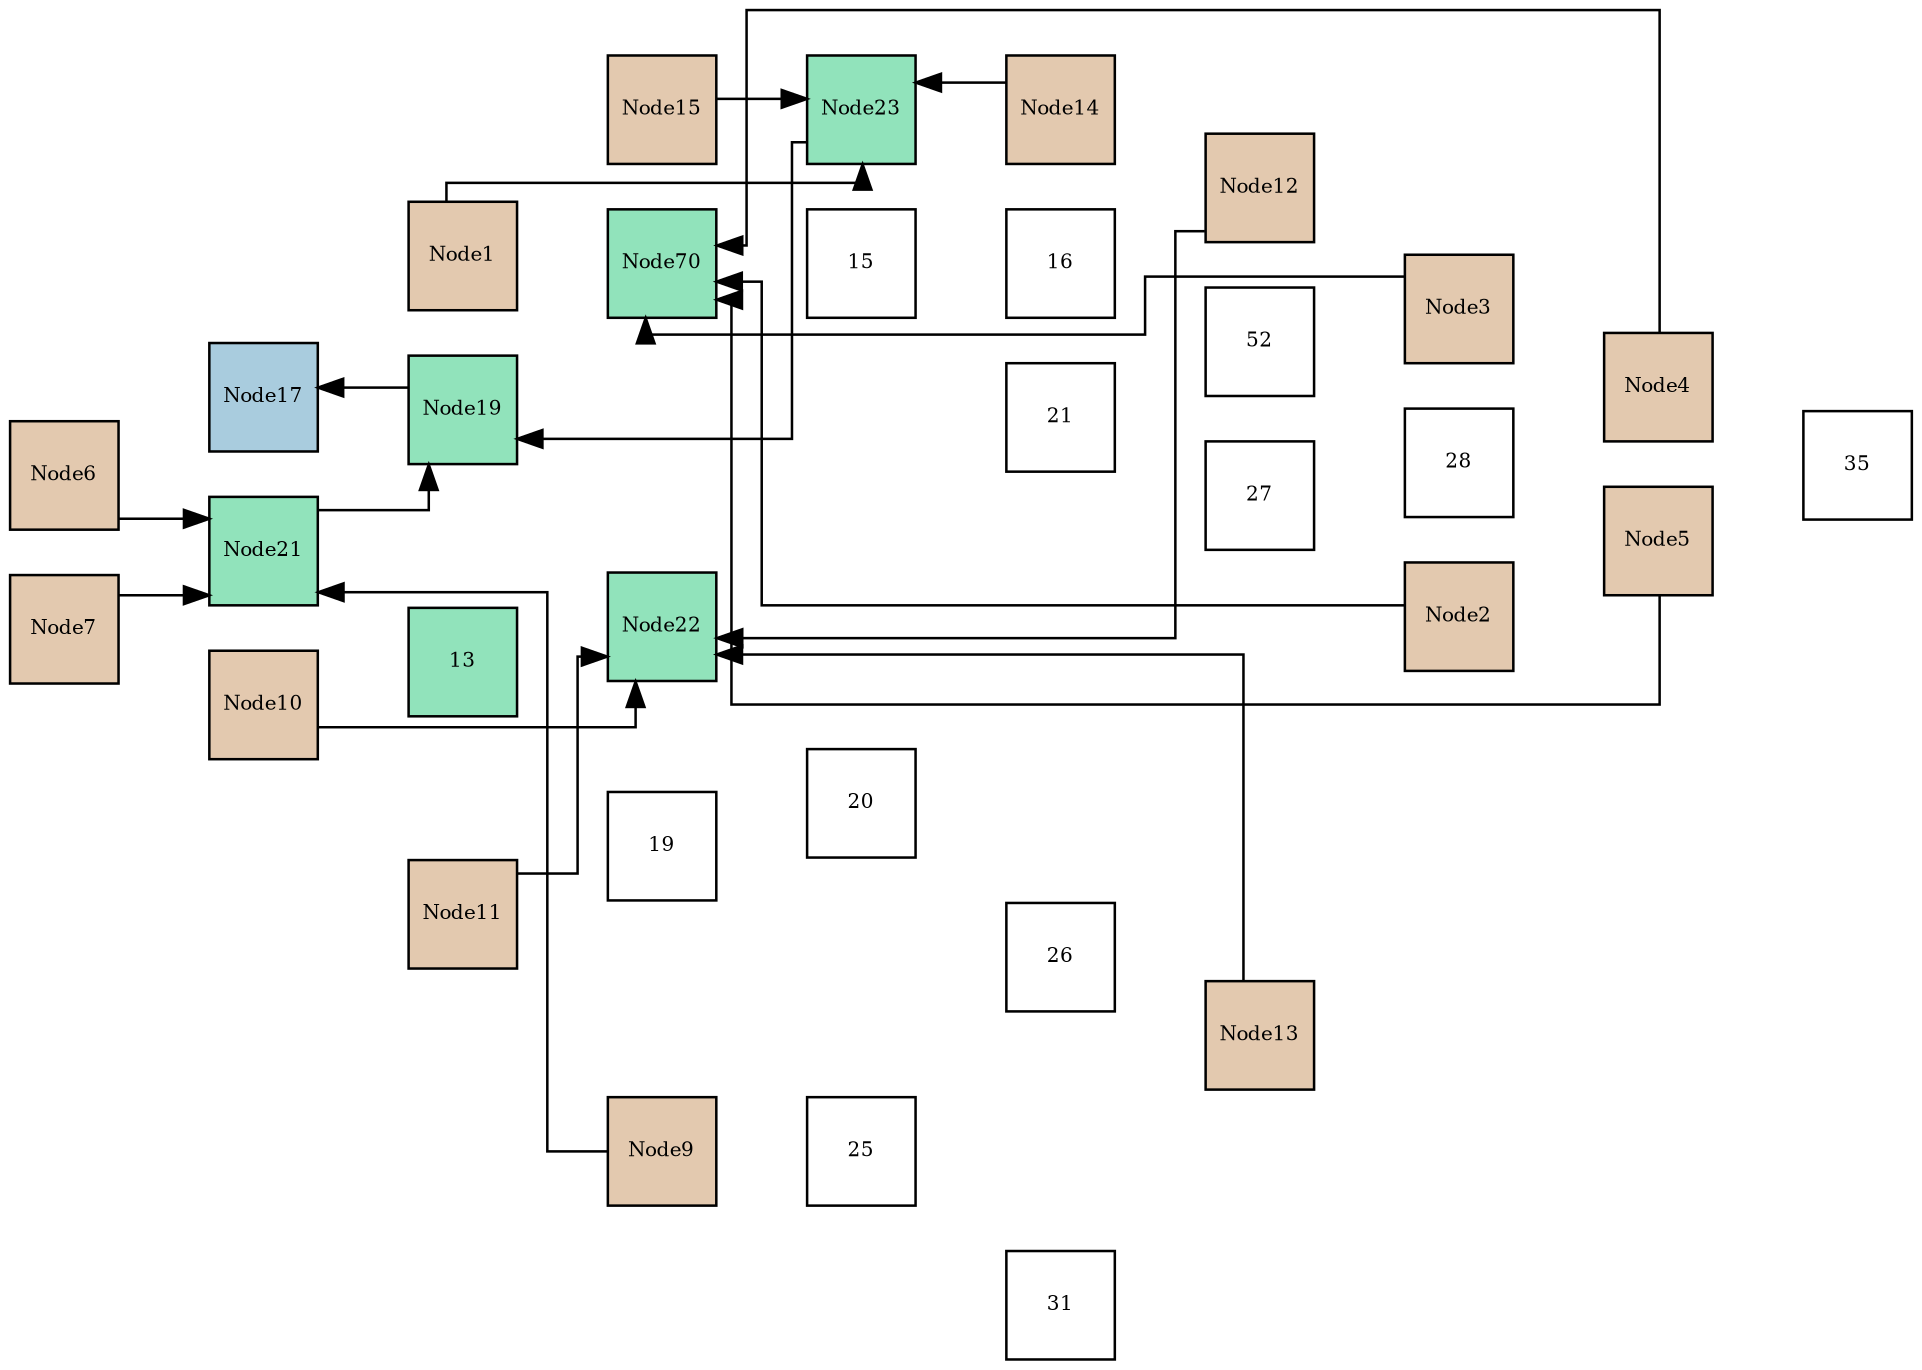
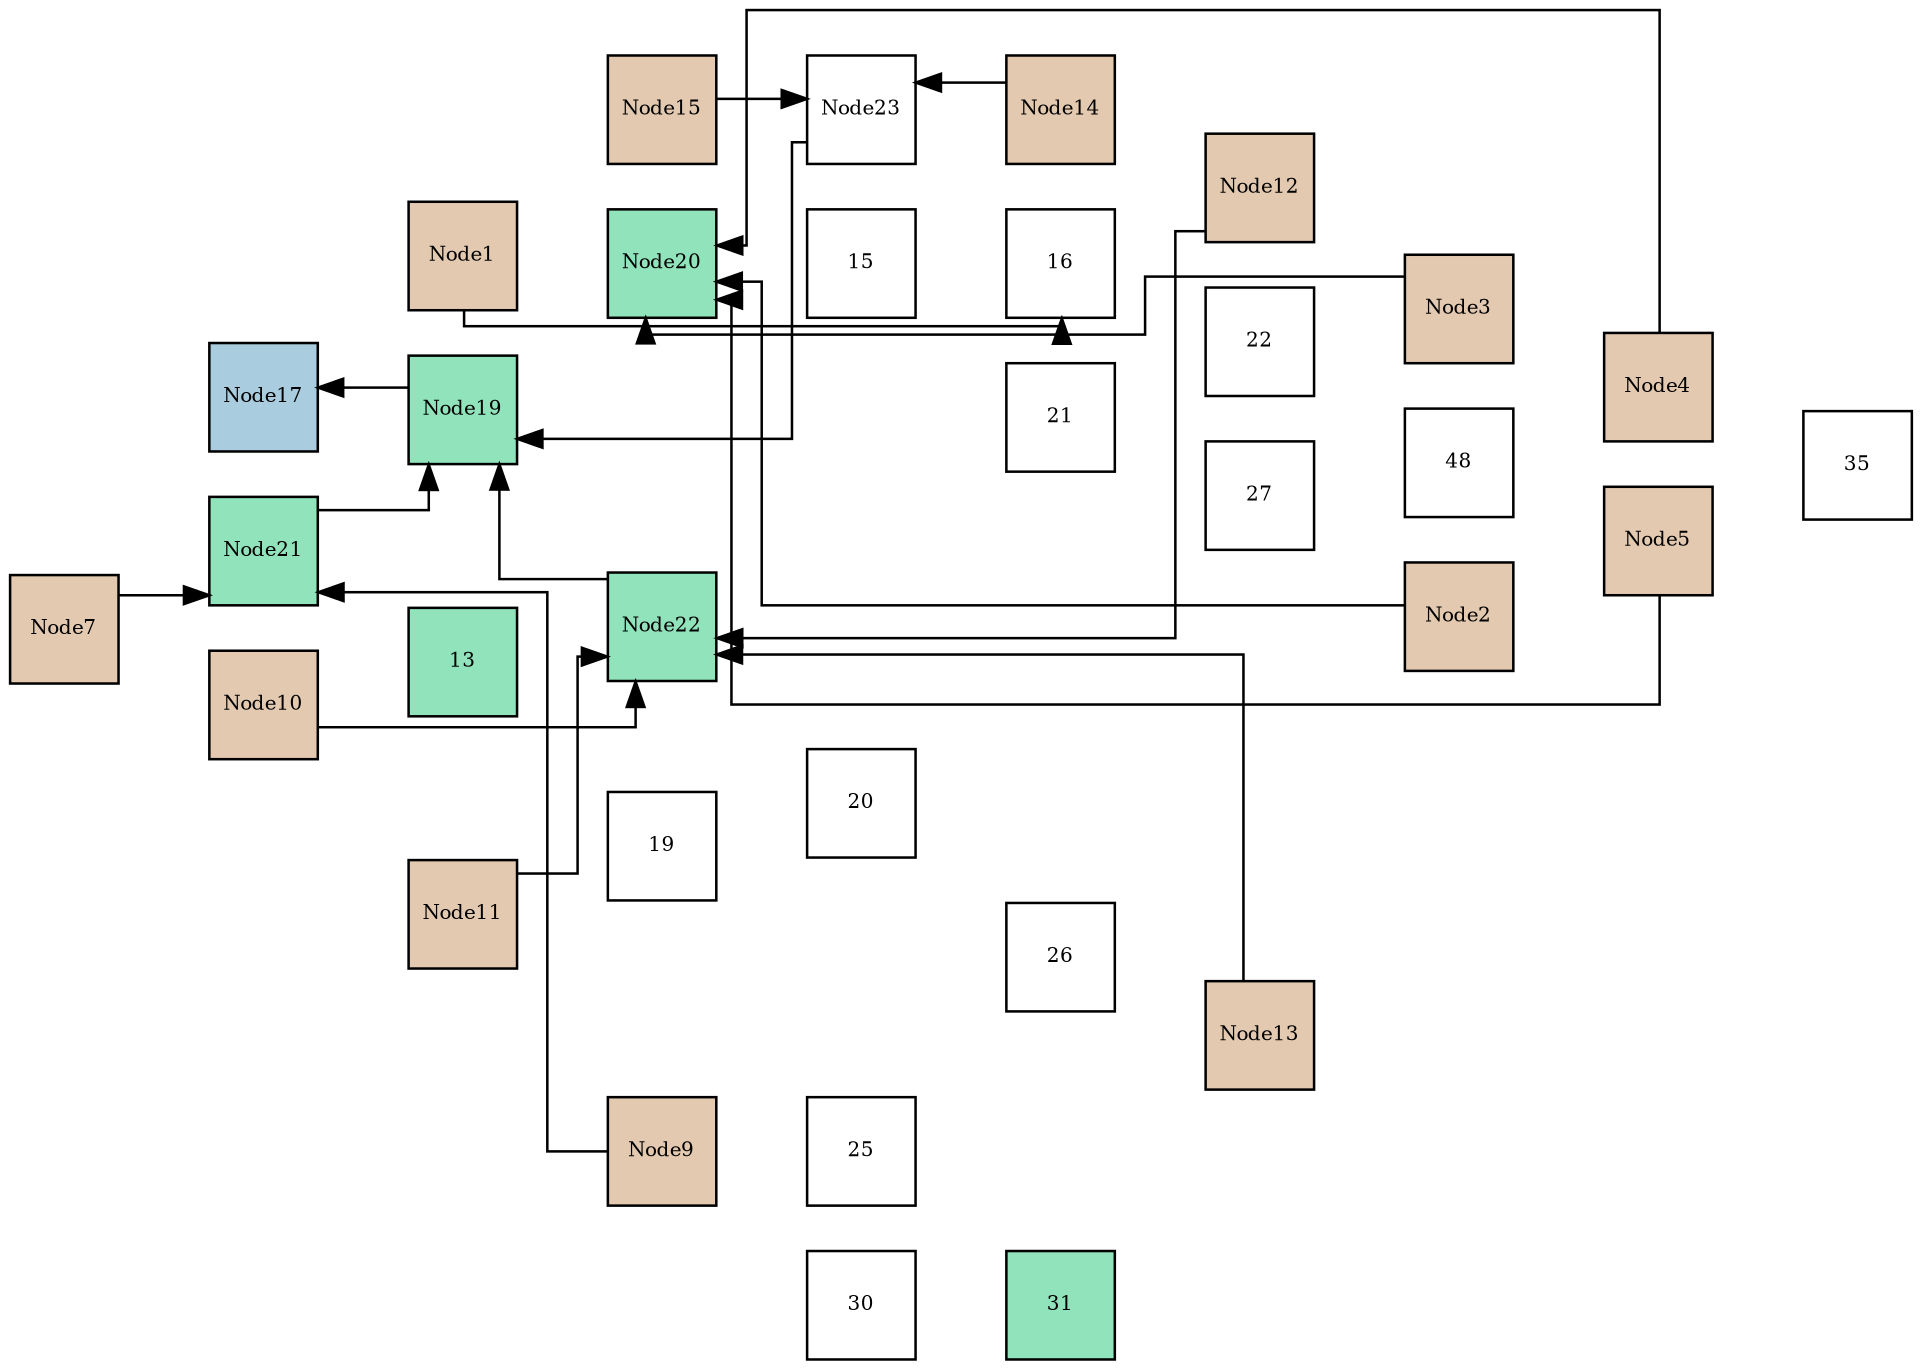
node "Node23": fillcolor #91e3bb -> #ffffff
edge "Node1" -> "Node23": now "Node1" -> "16"
node "Node70": label "Node70" -> "Node20"
node "52": label "52" -> "22"
node "28": label "28" -> "48"
node "Node6": removed
edge "Node22" -> "Node19": added
node "30": added
node "31": fillcolor #ffffff -> #91e3bb
